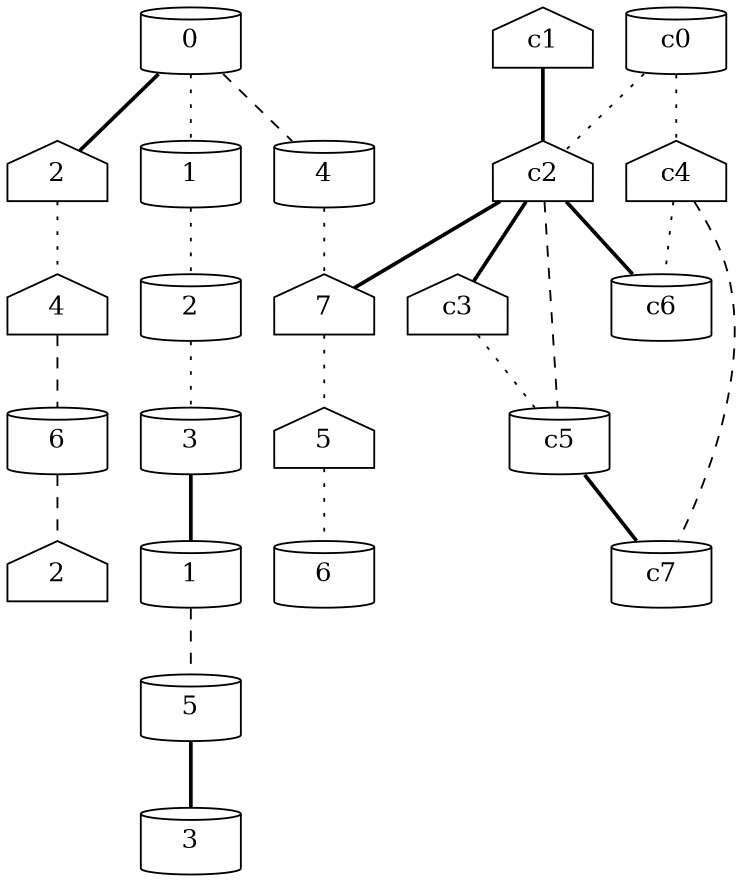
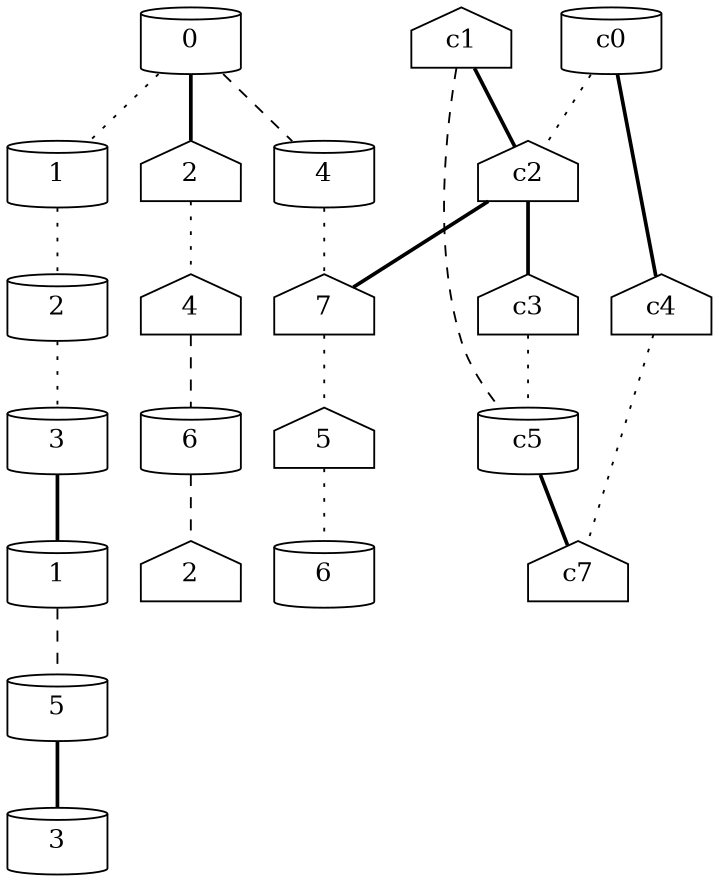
edge "c0" -- "c4": style dotted -> bold
edge "c2" -- "c5": now "c1" -- "c5"
node "c6": removed
edge "c4" -- "c7": style dashed -> dotted
node "c7": shape cylinder -> house
